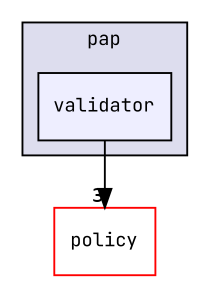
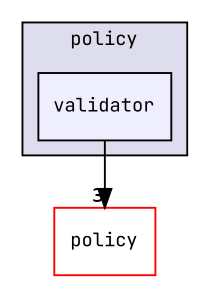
cluster "pap": label "pap" -> "policy"
